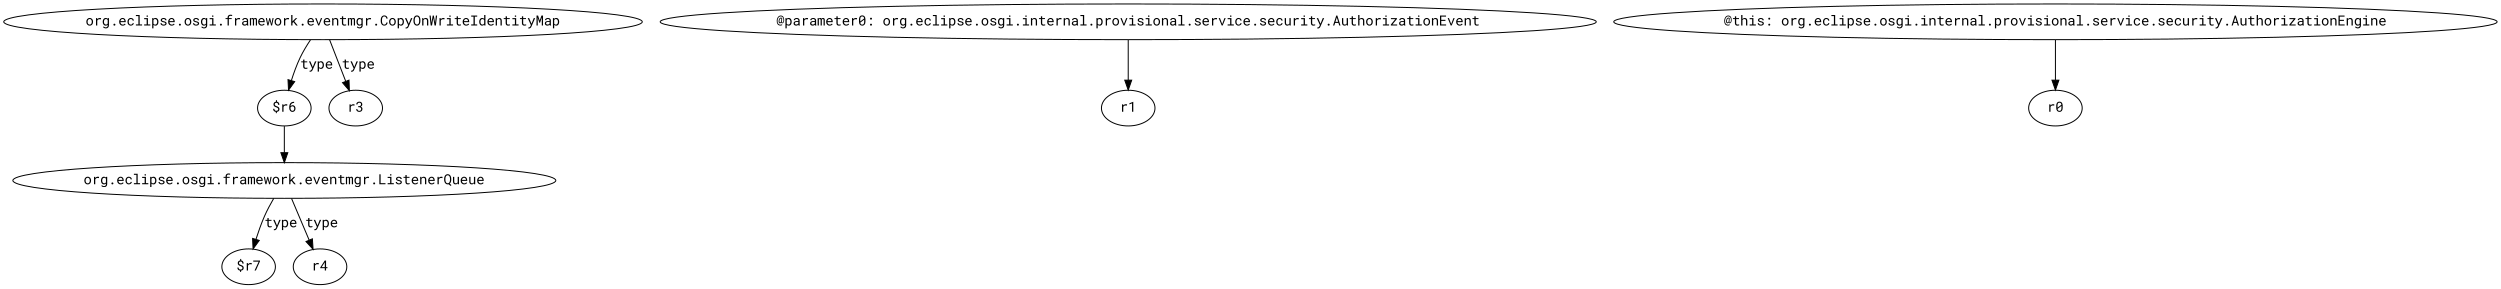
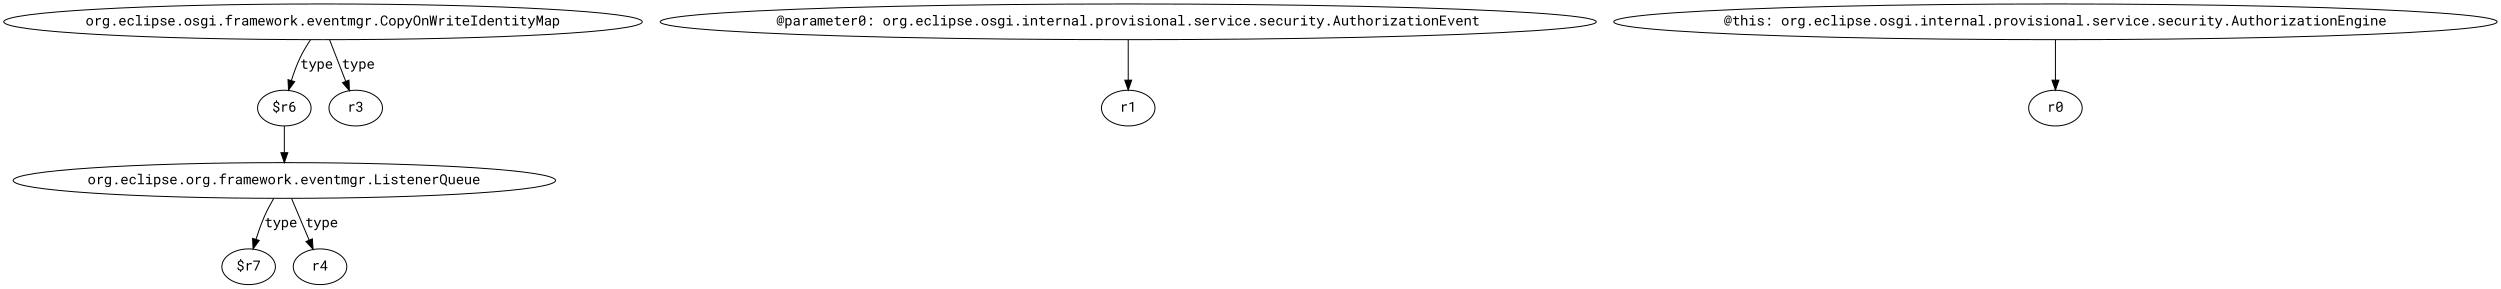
node "org.eclipse.osgi.framework.eventmgr.ListenerQueue": label "org.eclipse.osgi.framework.eventmgr.ListenerQueue" -> "org.eclipse.org.framework.eventmgr.ListenerQueue"
